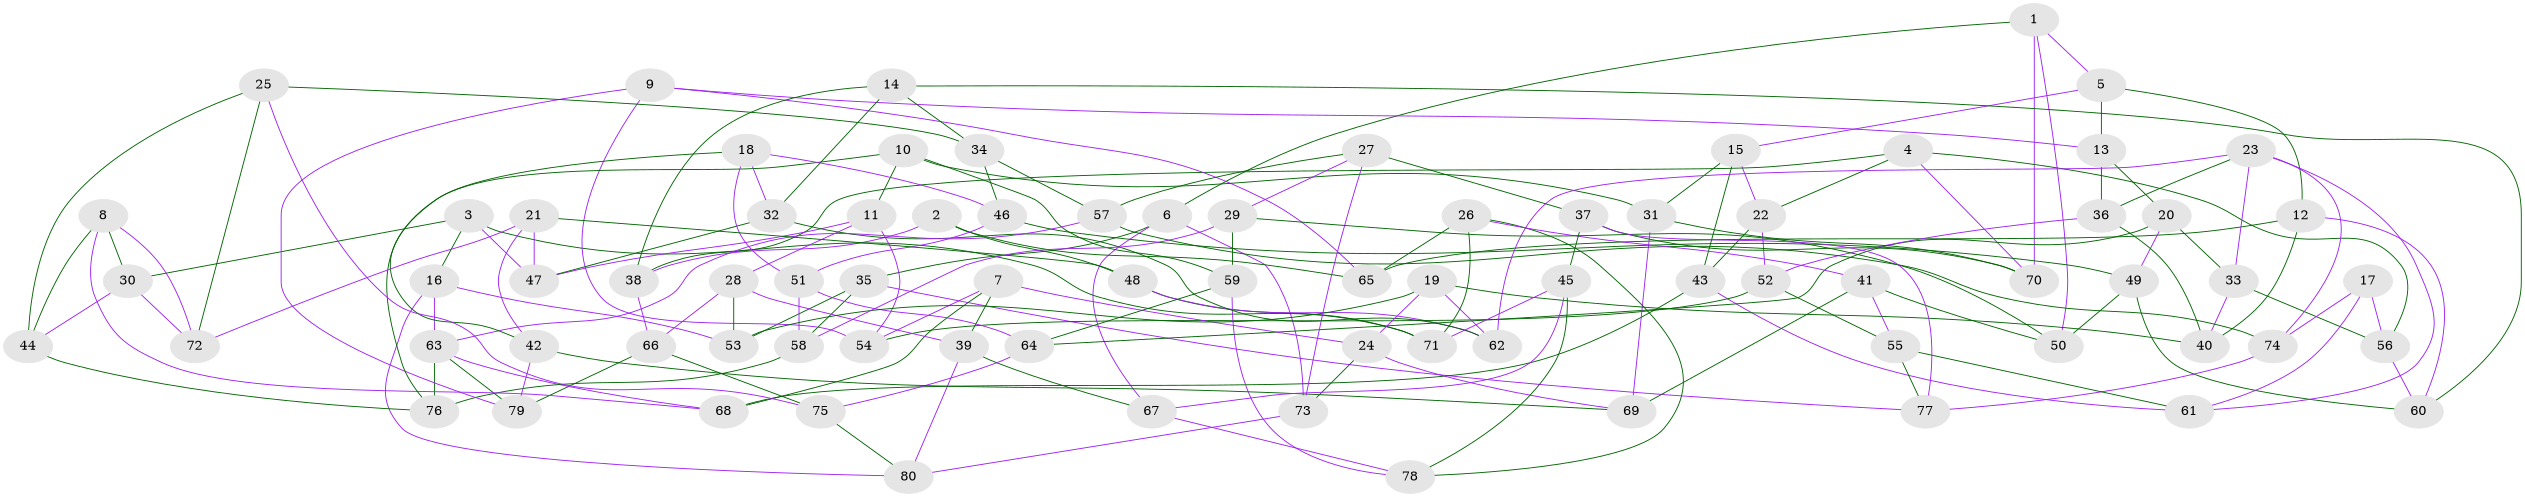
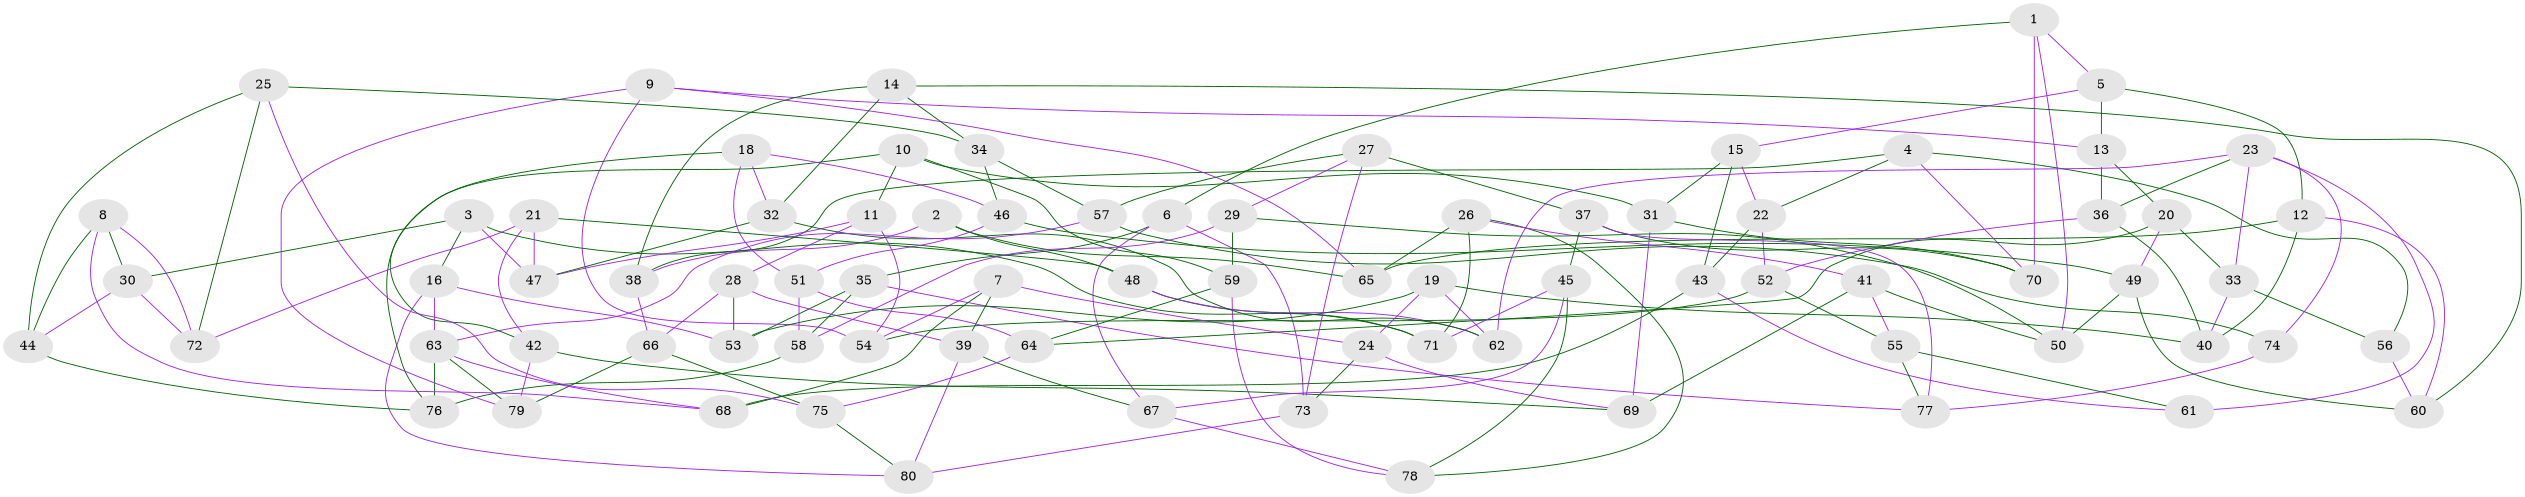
node "17": removed
